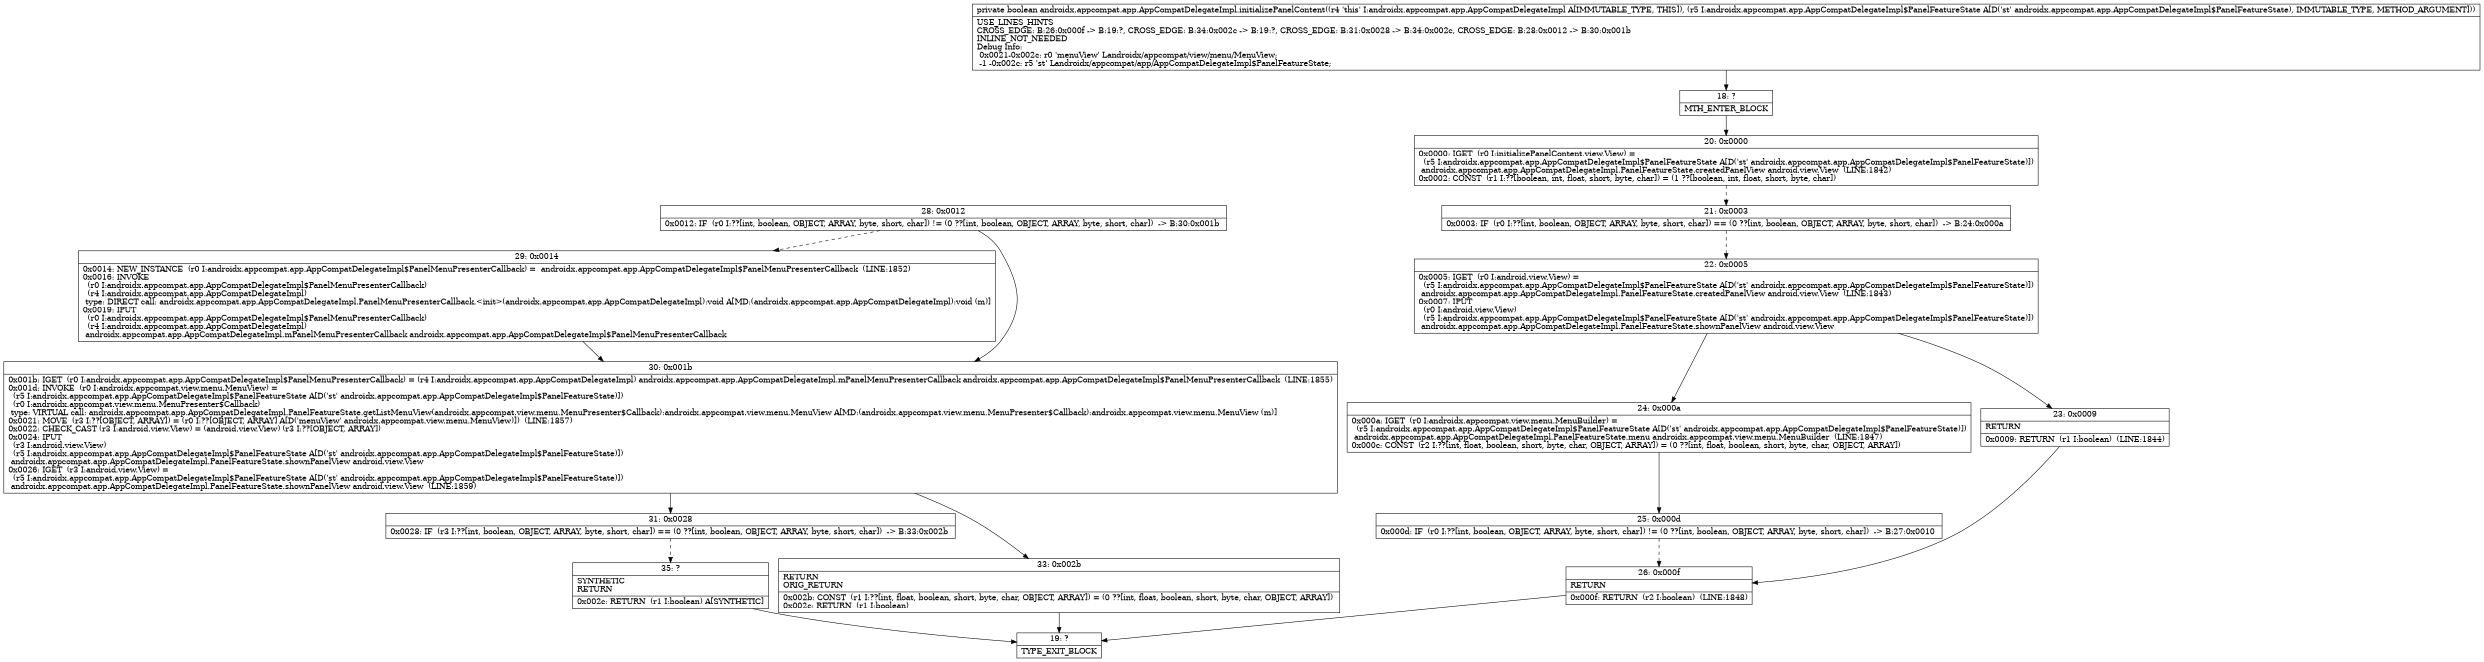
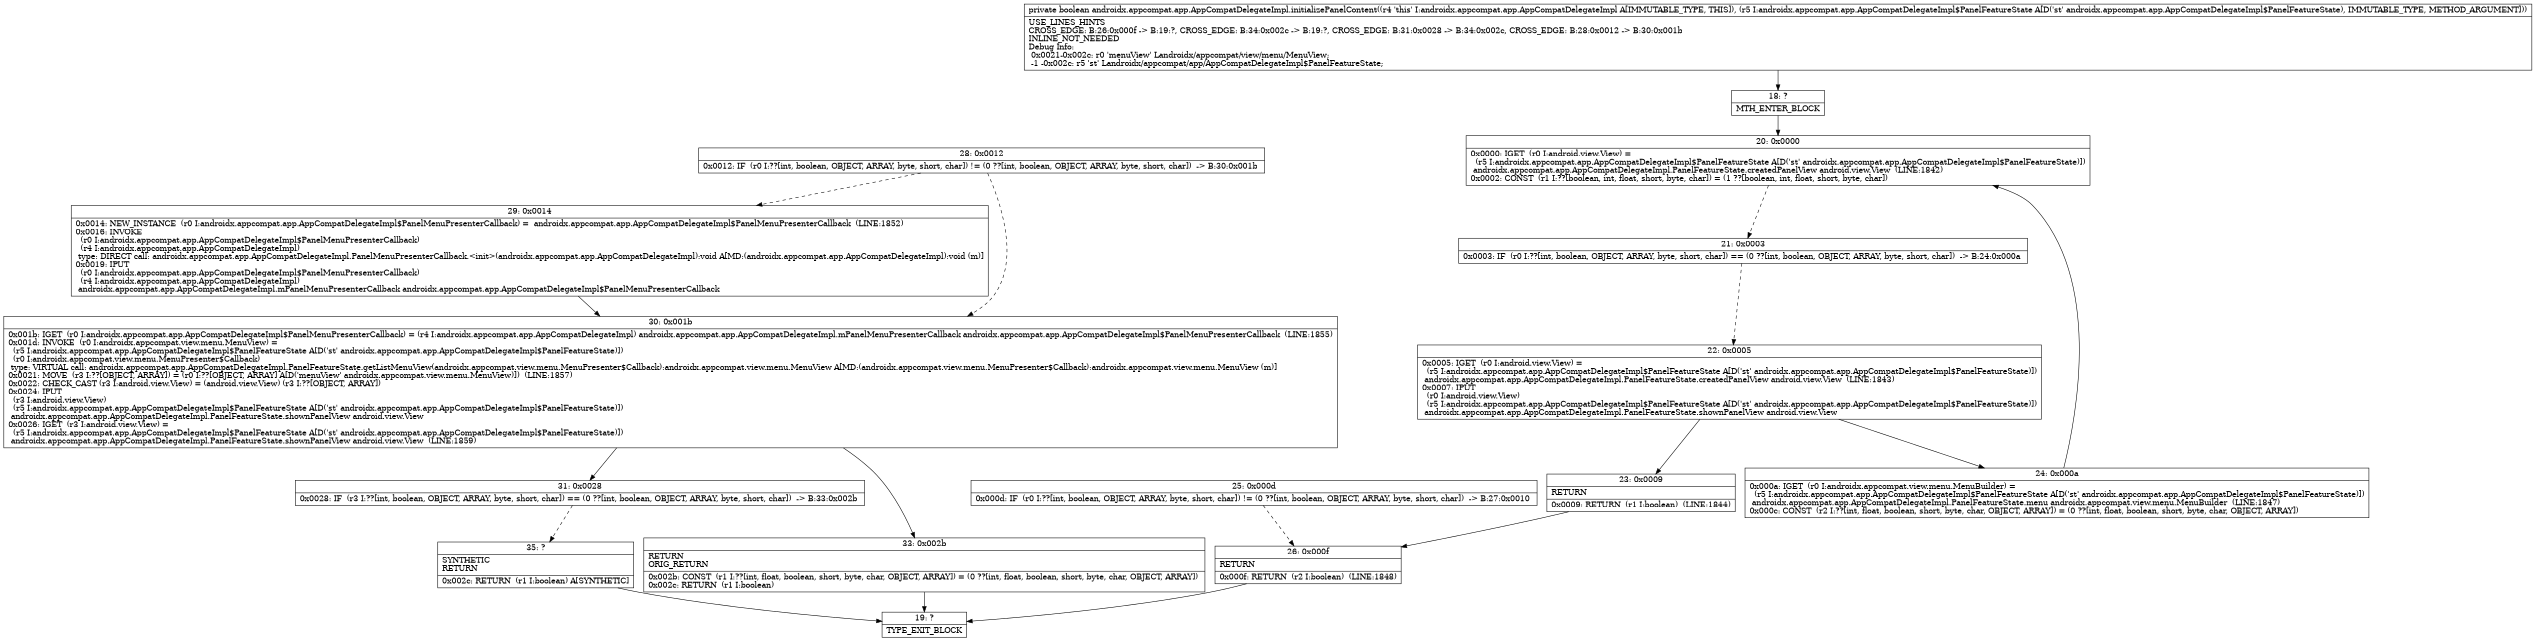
node "20: 0x0000": text "0x0000: IGET  (r0 I:initializePanelContent.view.View) =" -> "0x0000: IGET  (r0 I:android.view.View) ="
edge "28: 0x0012" -> "30: 0x001b": style solid -> dashed
edge "24: 0x000a" -> "25: 0x000d": now "24: 0x000a" -> "20: 0x0000"
